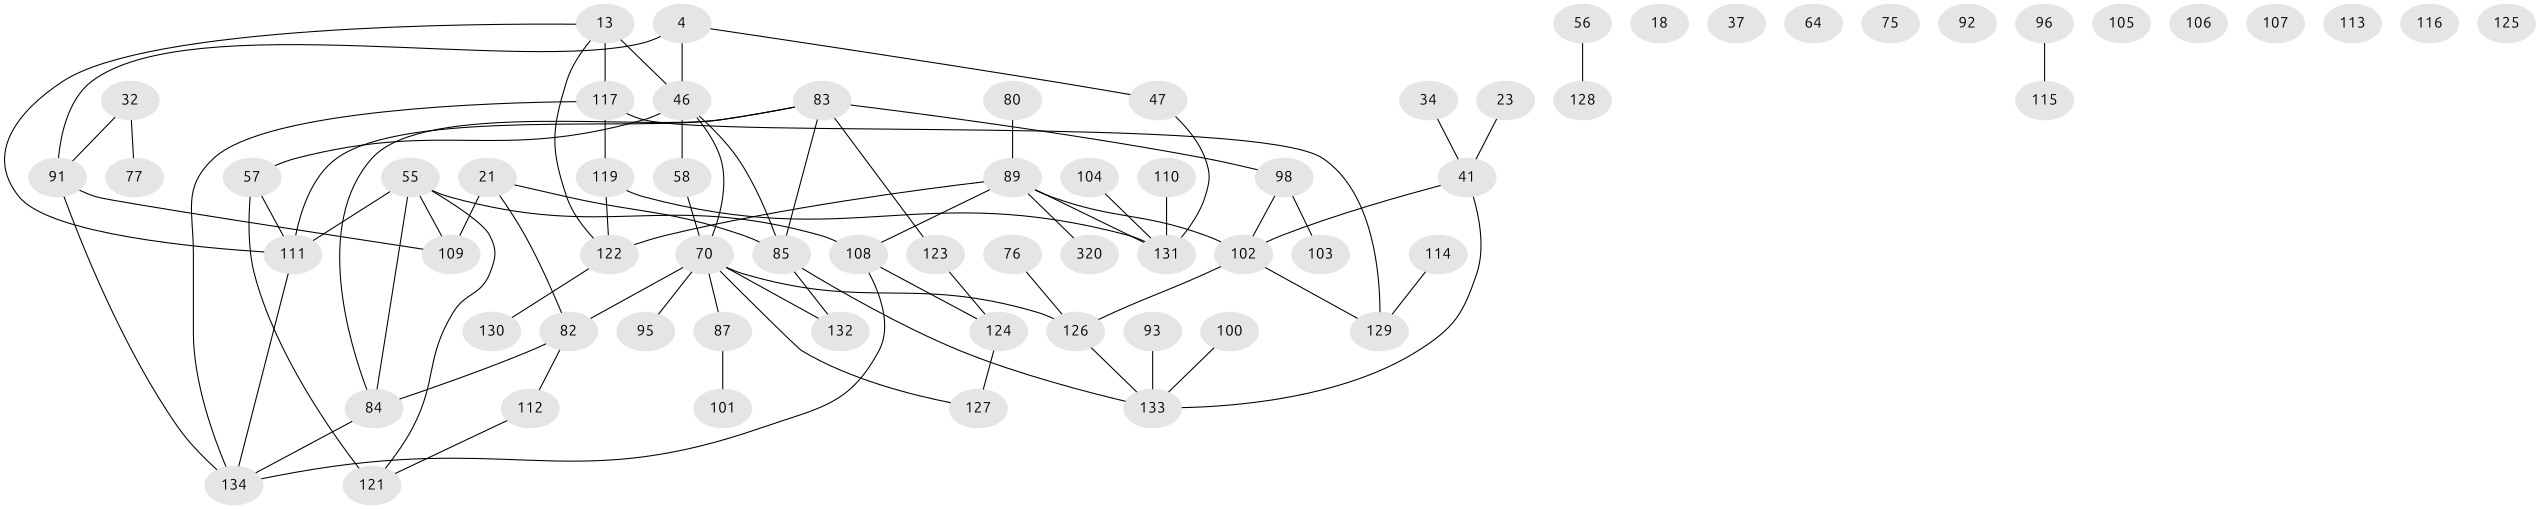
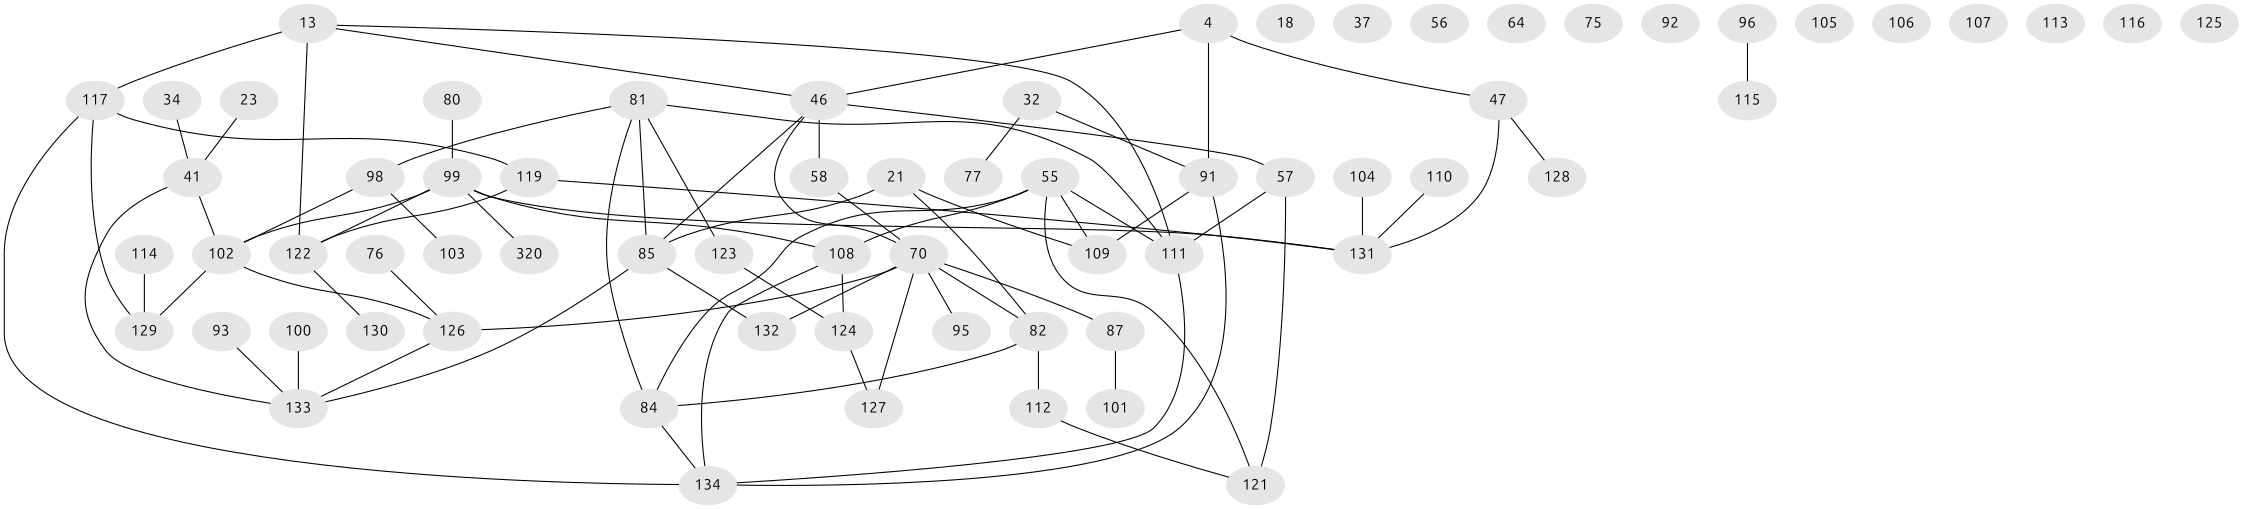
edge "56" -- "128": now "47" -- "128"
node "83": label "83" -> "81"
node "89": label "89" -> "99"
